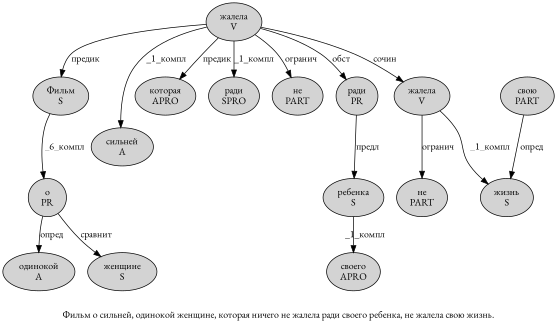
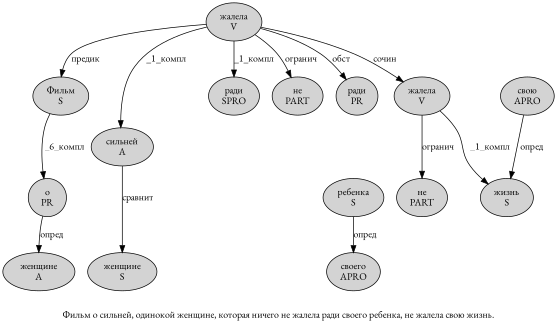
node "которая APRO": removed
node "свою PART": label "свою PART" -> "свою APRO"
edge "ради PR" -> "ребенка S": removed, label "предл"
edge "о PR" -> "женщине S": now "сильней A" -> "женщине S"
edge "ребенка S" -> "своего APRO": label "_1_компл" -> "опред"
node "одинокой A": label "одинокой A" -> "женщине A"
